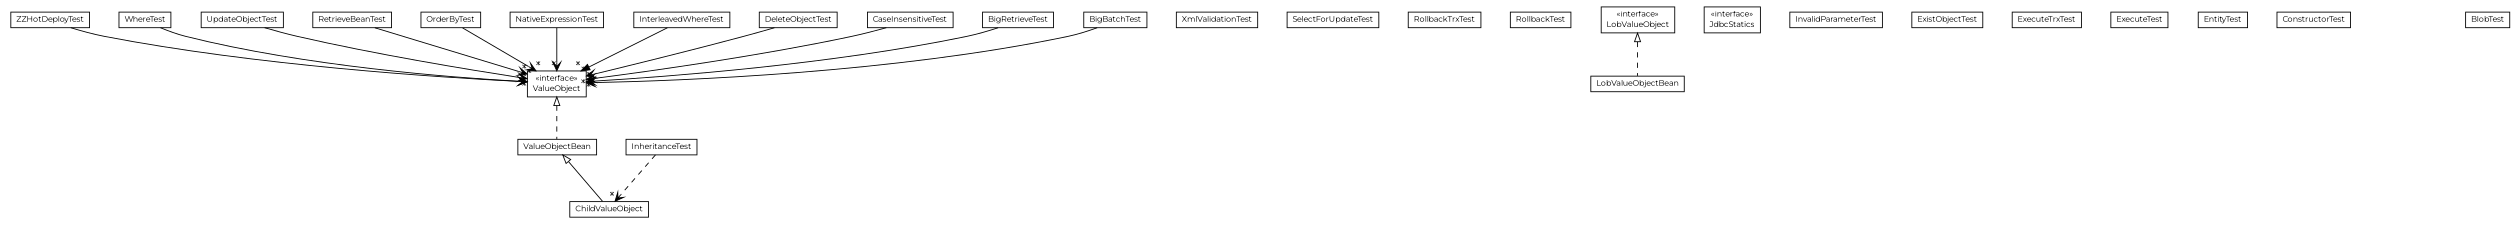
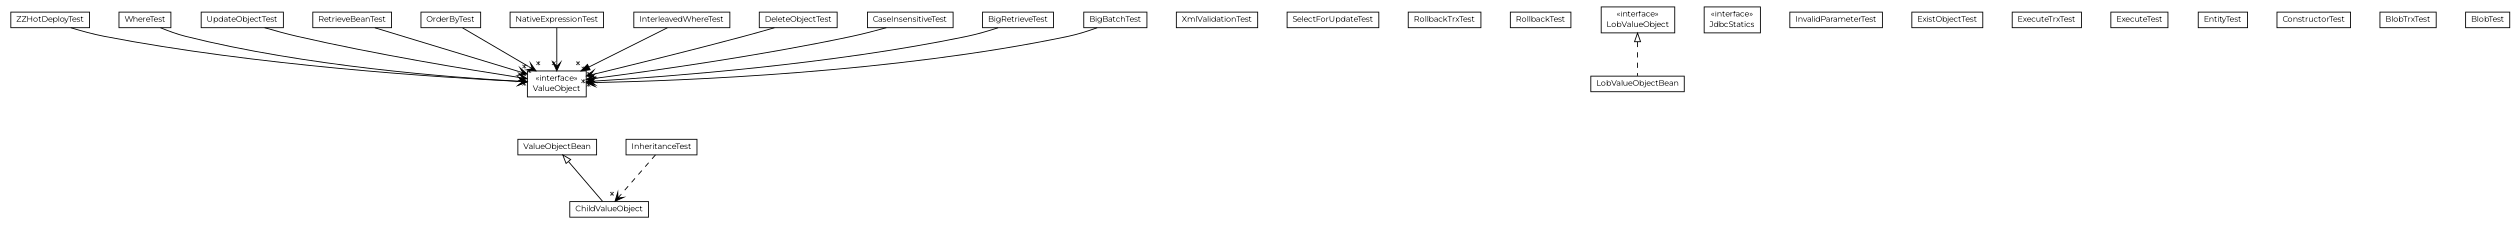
node "BlobTrxTest": added
edge "ValueObjectBean" -> "ValueObject": removed
